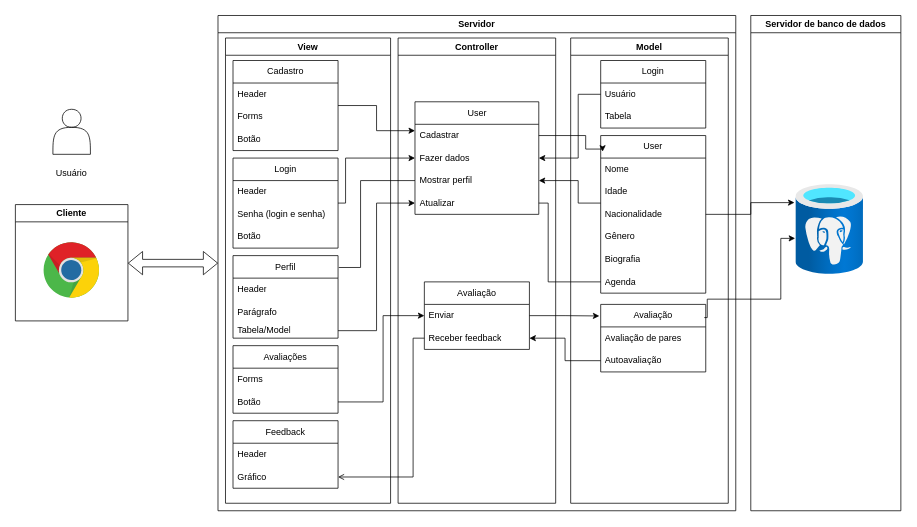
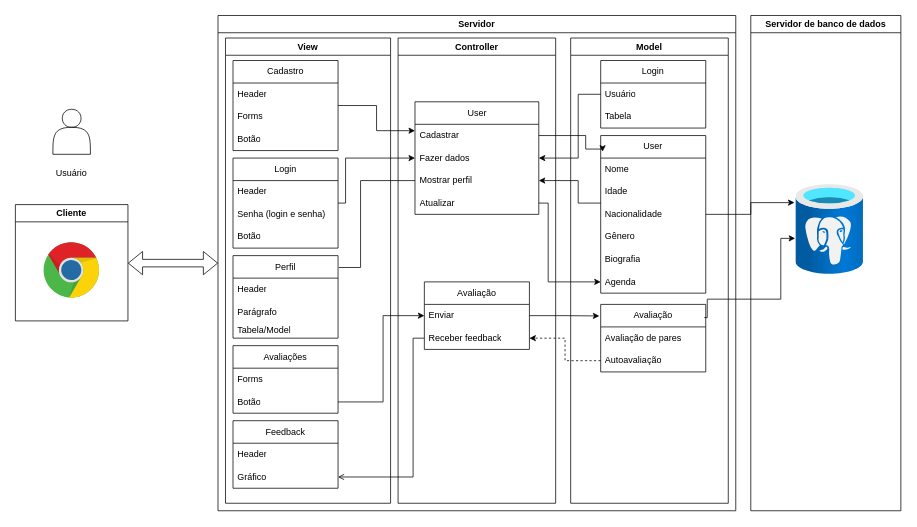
edge "Atualizar" -- "Agenda": arrowhead none -> classic
edge "Tabela/Model" -> "Atualizar": removed
edge "Autoavaliação" -> "Receber feedback": style solid -> dashed
